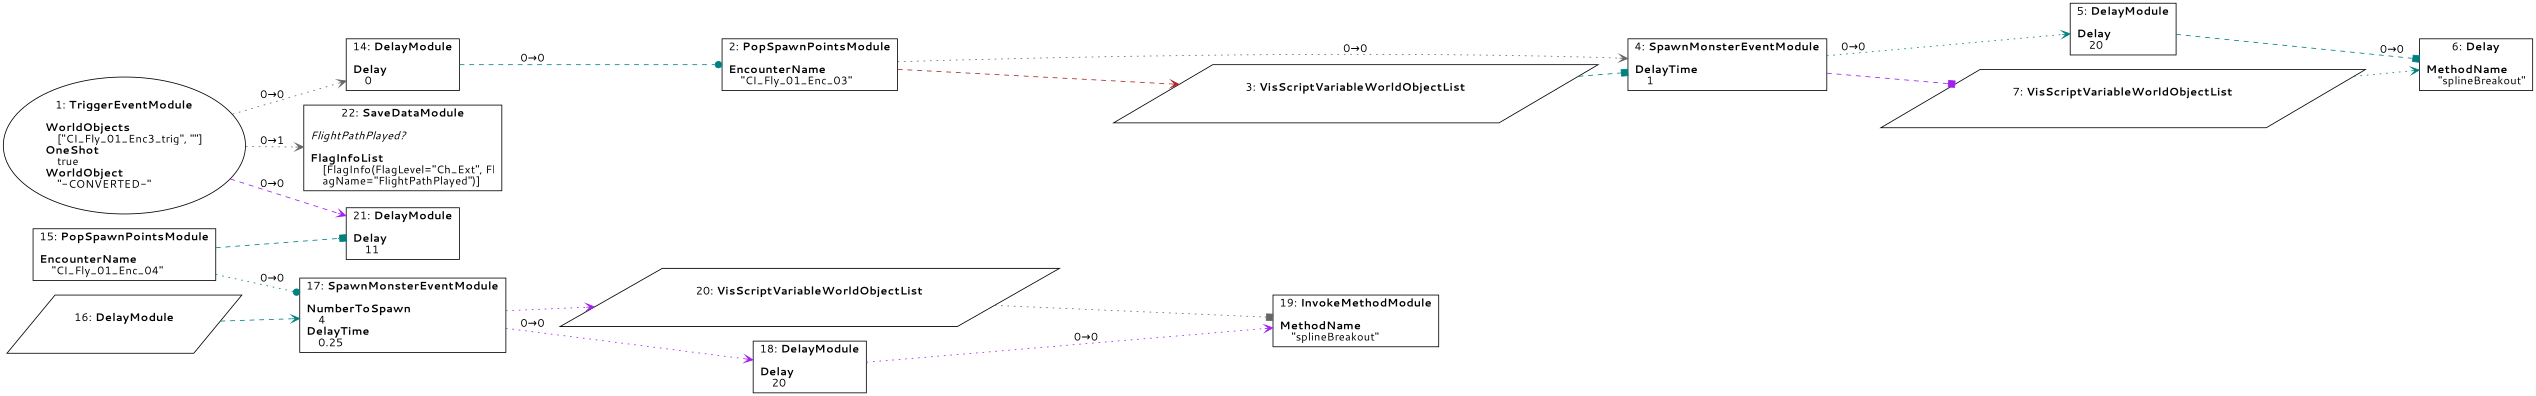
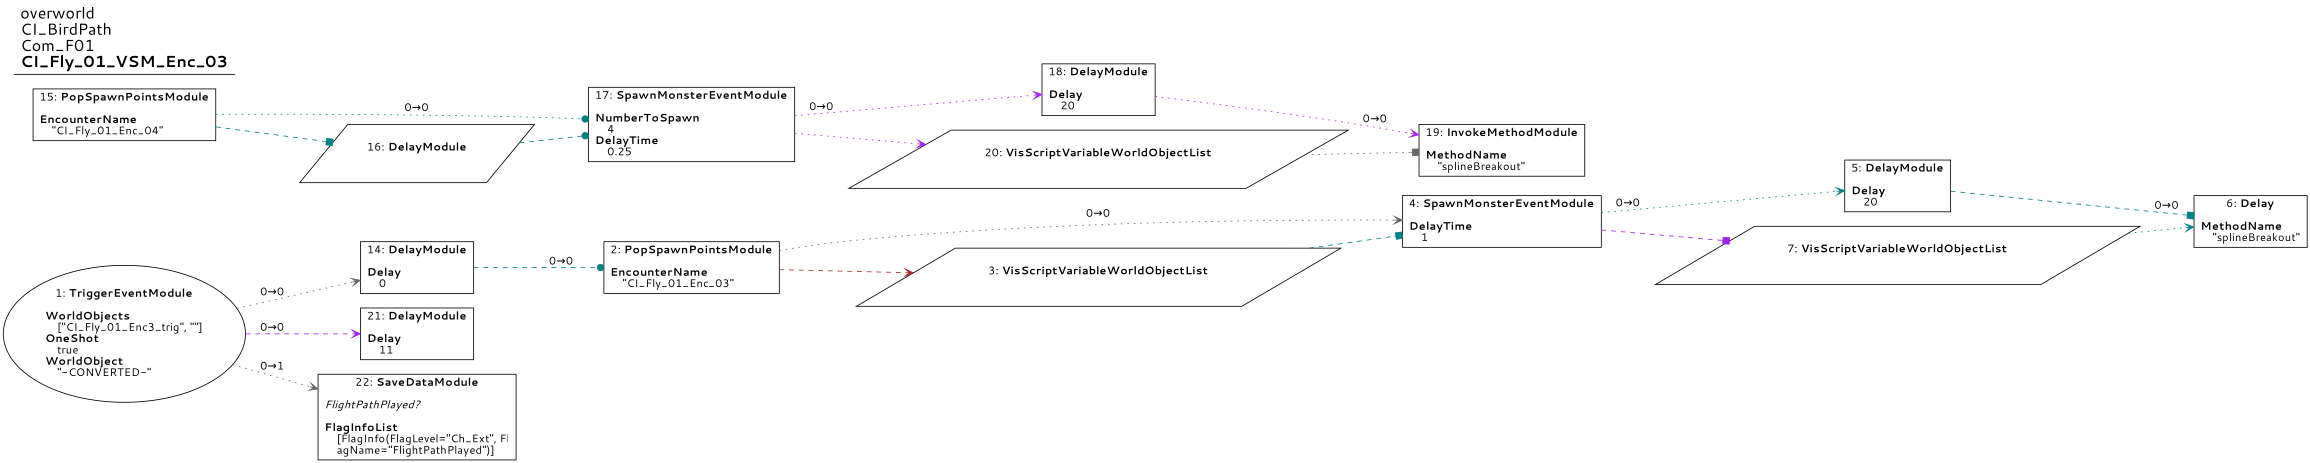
node "overworld": added
edge "15:" -> "21:": now "15:" -> "16:"
edge "16:" -> "17:": arrowhead vee -> dot
